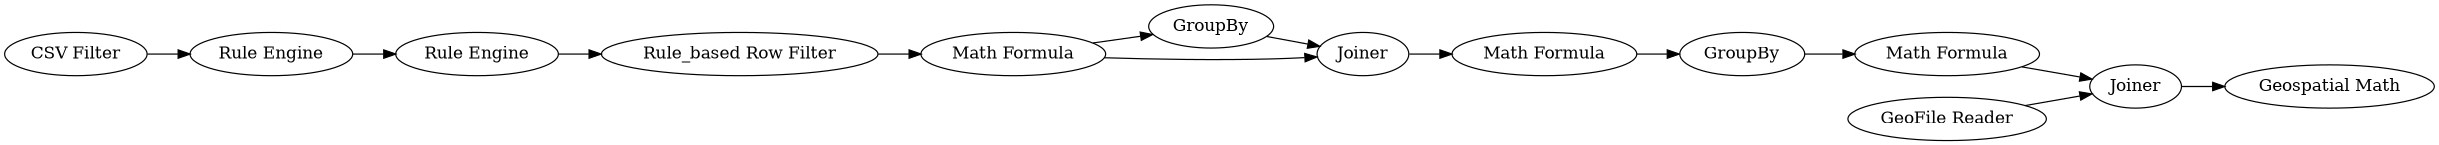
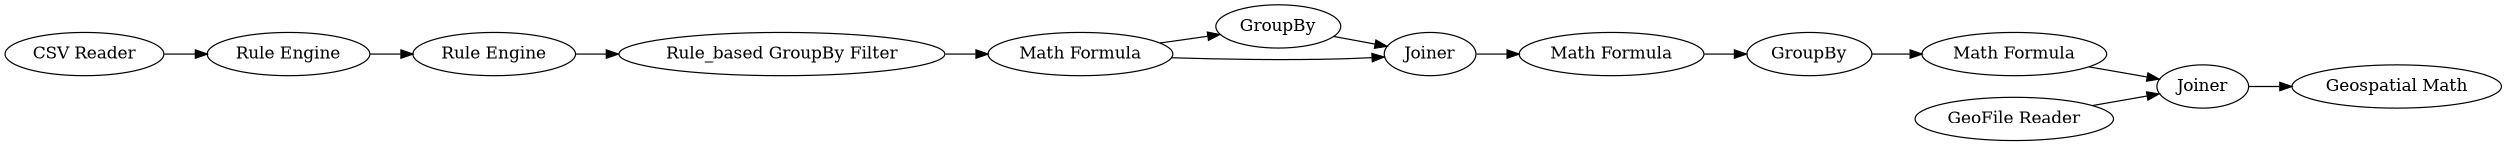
node "CSV Filter": label "CSV Filter" -> "CSV Reader"
node "Rule_based Row Filter": label "Rule_based Row Filter" -> "Rule_based GroupBy Filter"
